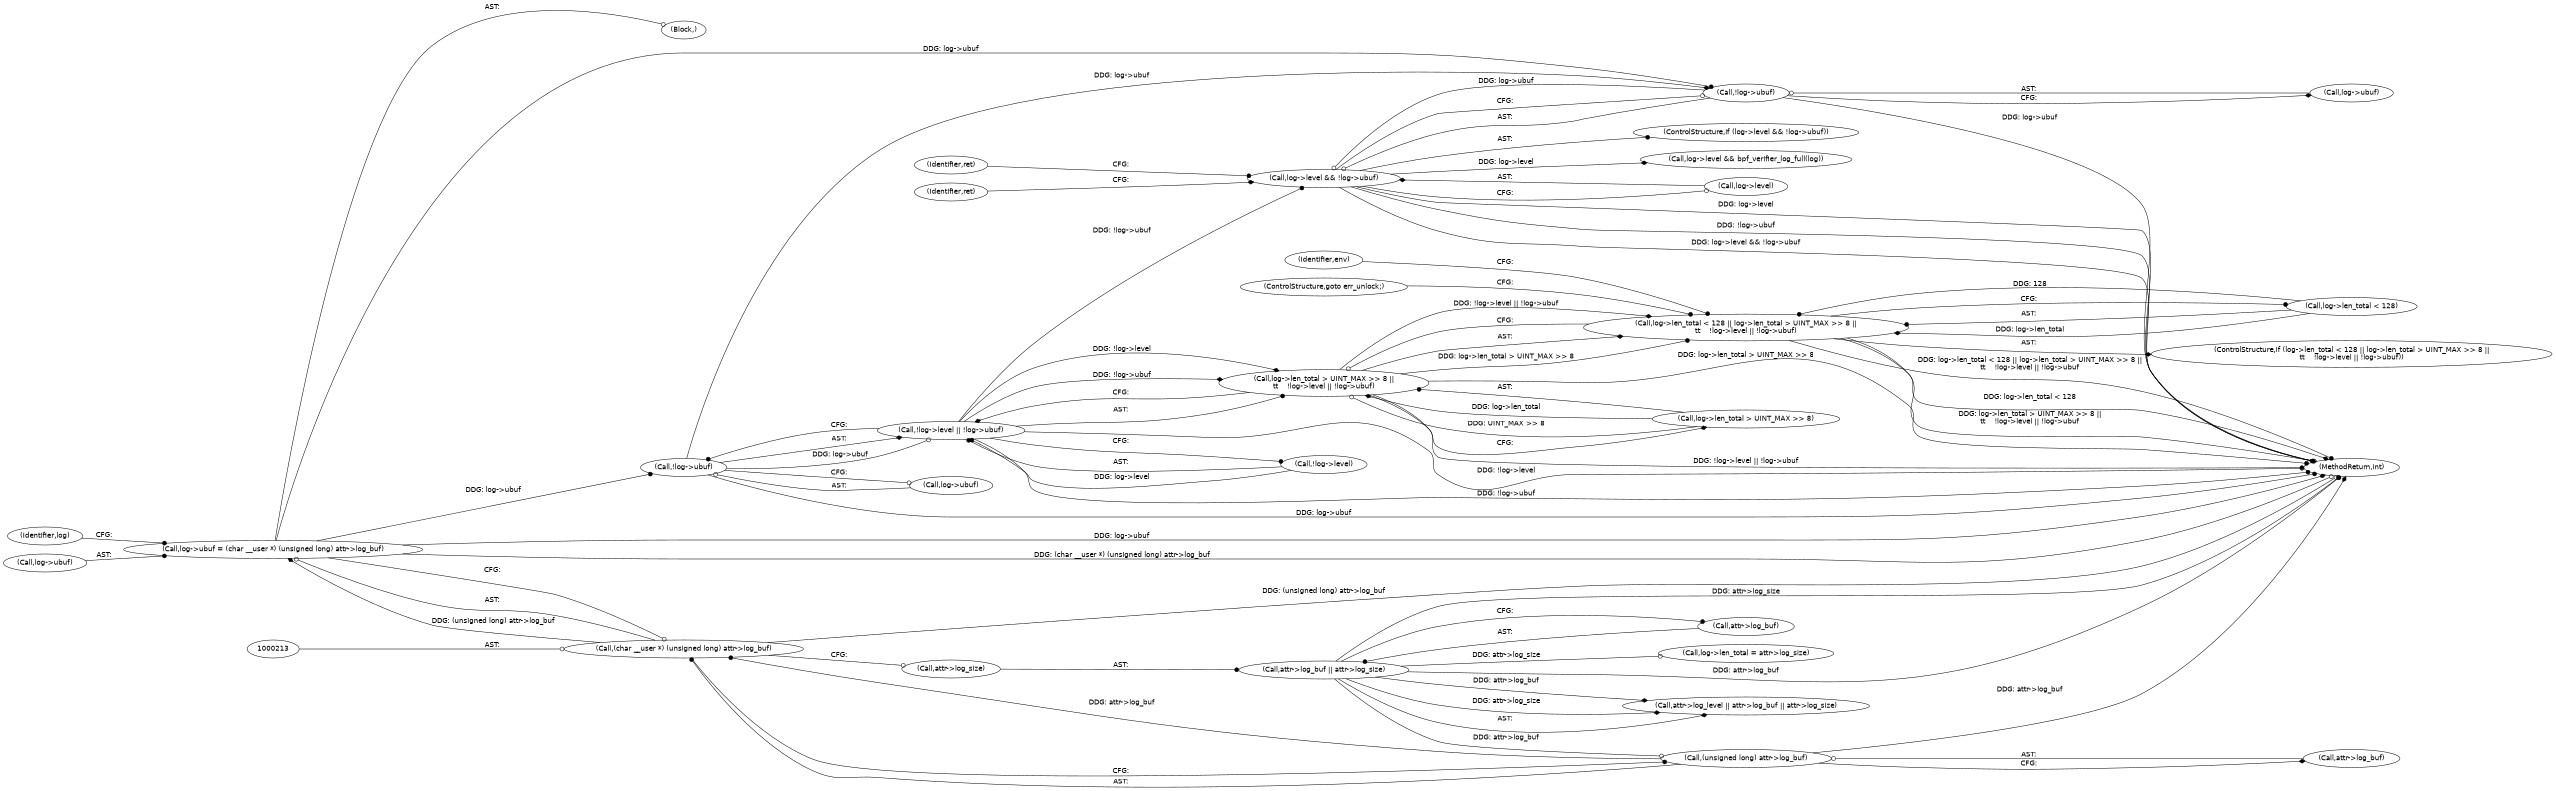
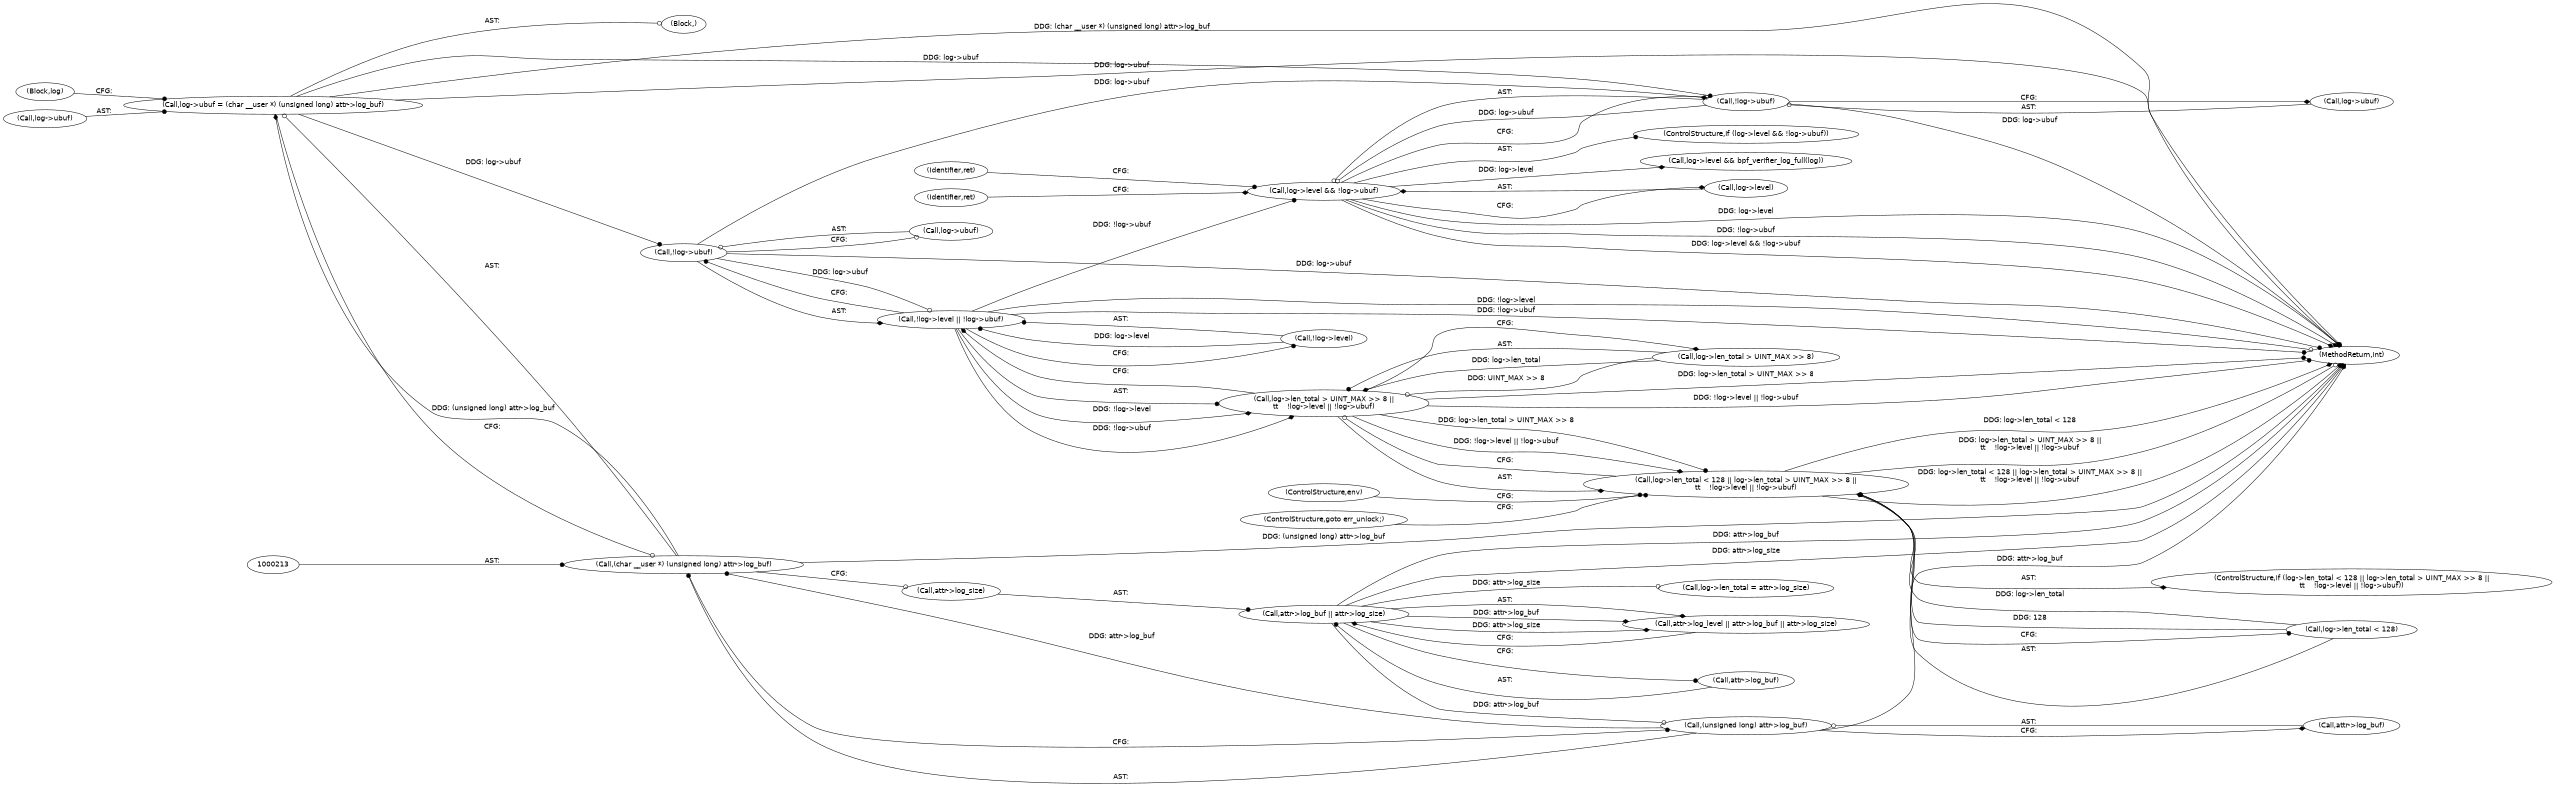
edge "(Call,log->level && !log->ubuf)" -> "(Call,log->level)": arrowhead odot -> diamond
node "(Identifier,env)": label "(Identifier,env)" -> "(ControlStructure,env)"
node "(Identifier,log)": label "(Identifier,log)" -> "(Block,log)"
edge "(Call,attr->log_level || attr->log_buf || attr->log_size)" -> "(Call,attr->log_buf || attr->log_size)": added, label "CFG:"
edge "1000213" -> "(Call,(char __user *) (unsigned long) attr->log_buf)": arrowhead odot -> dot
